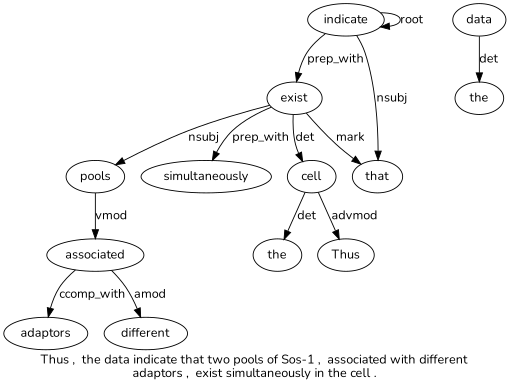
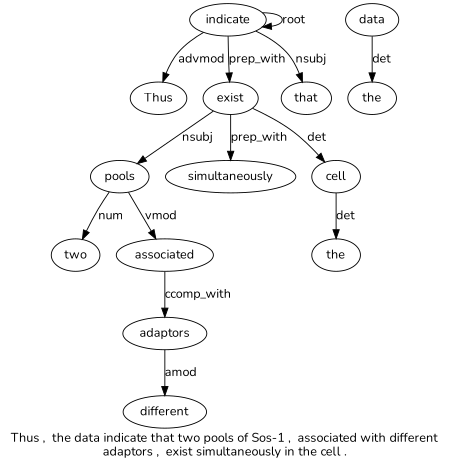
edge "exist" -> "that": removed, label "mark"
edge "cell" -> "Thus": now "indicate" -> "Thus"
node "two": added
edge "associated" -> "different": now "adaptors" -> "different"
